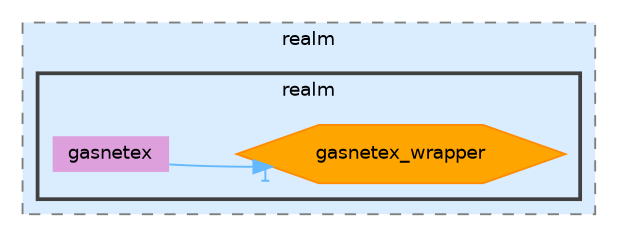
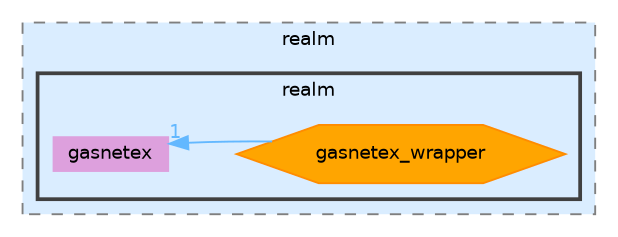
edge "gasnetex" -> "gasnetex_wrapper": reversed
